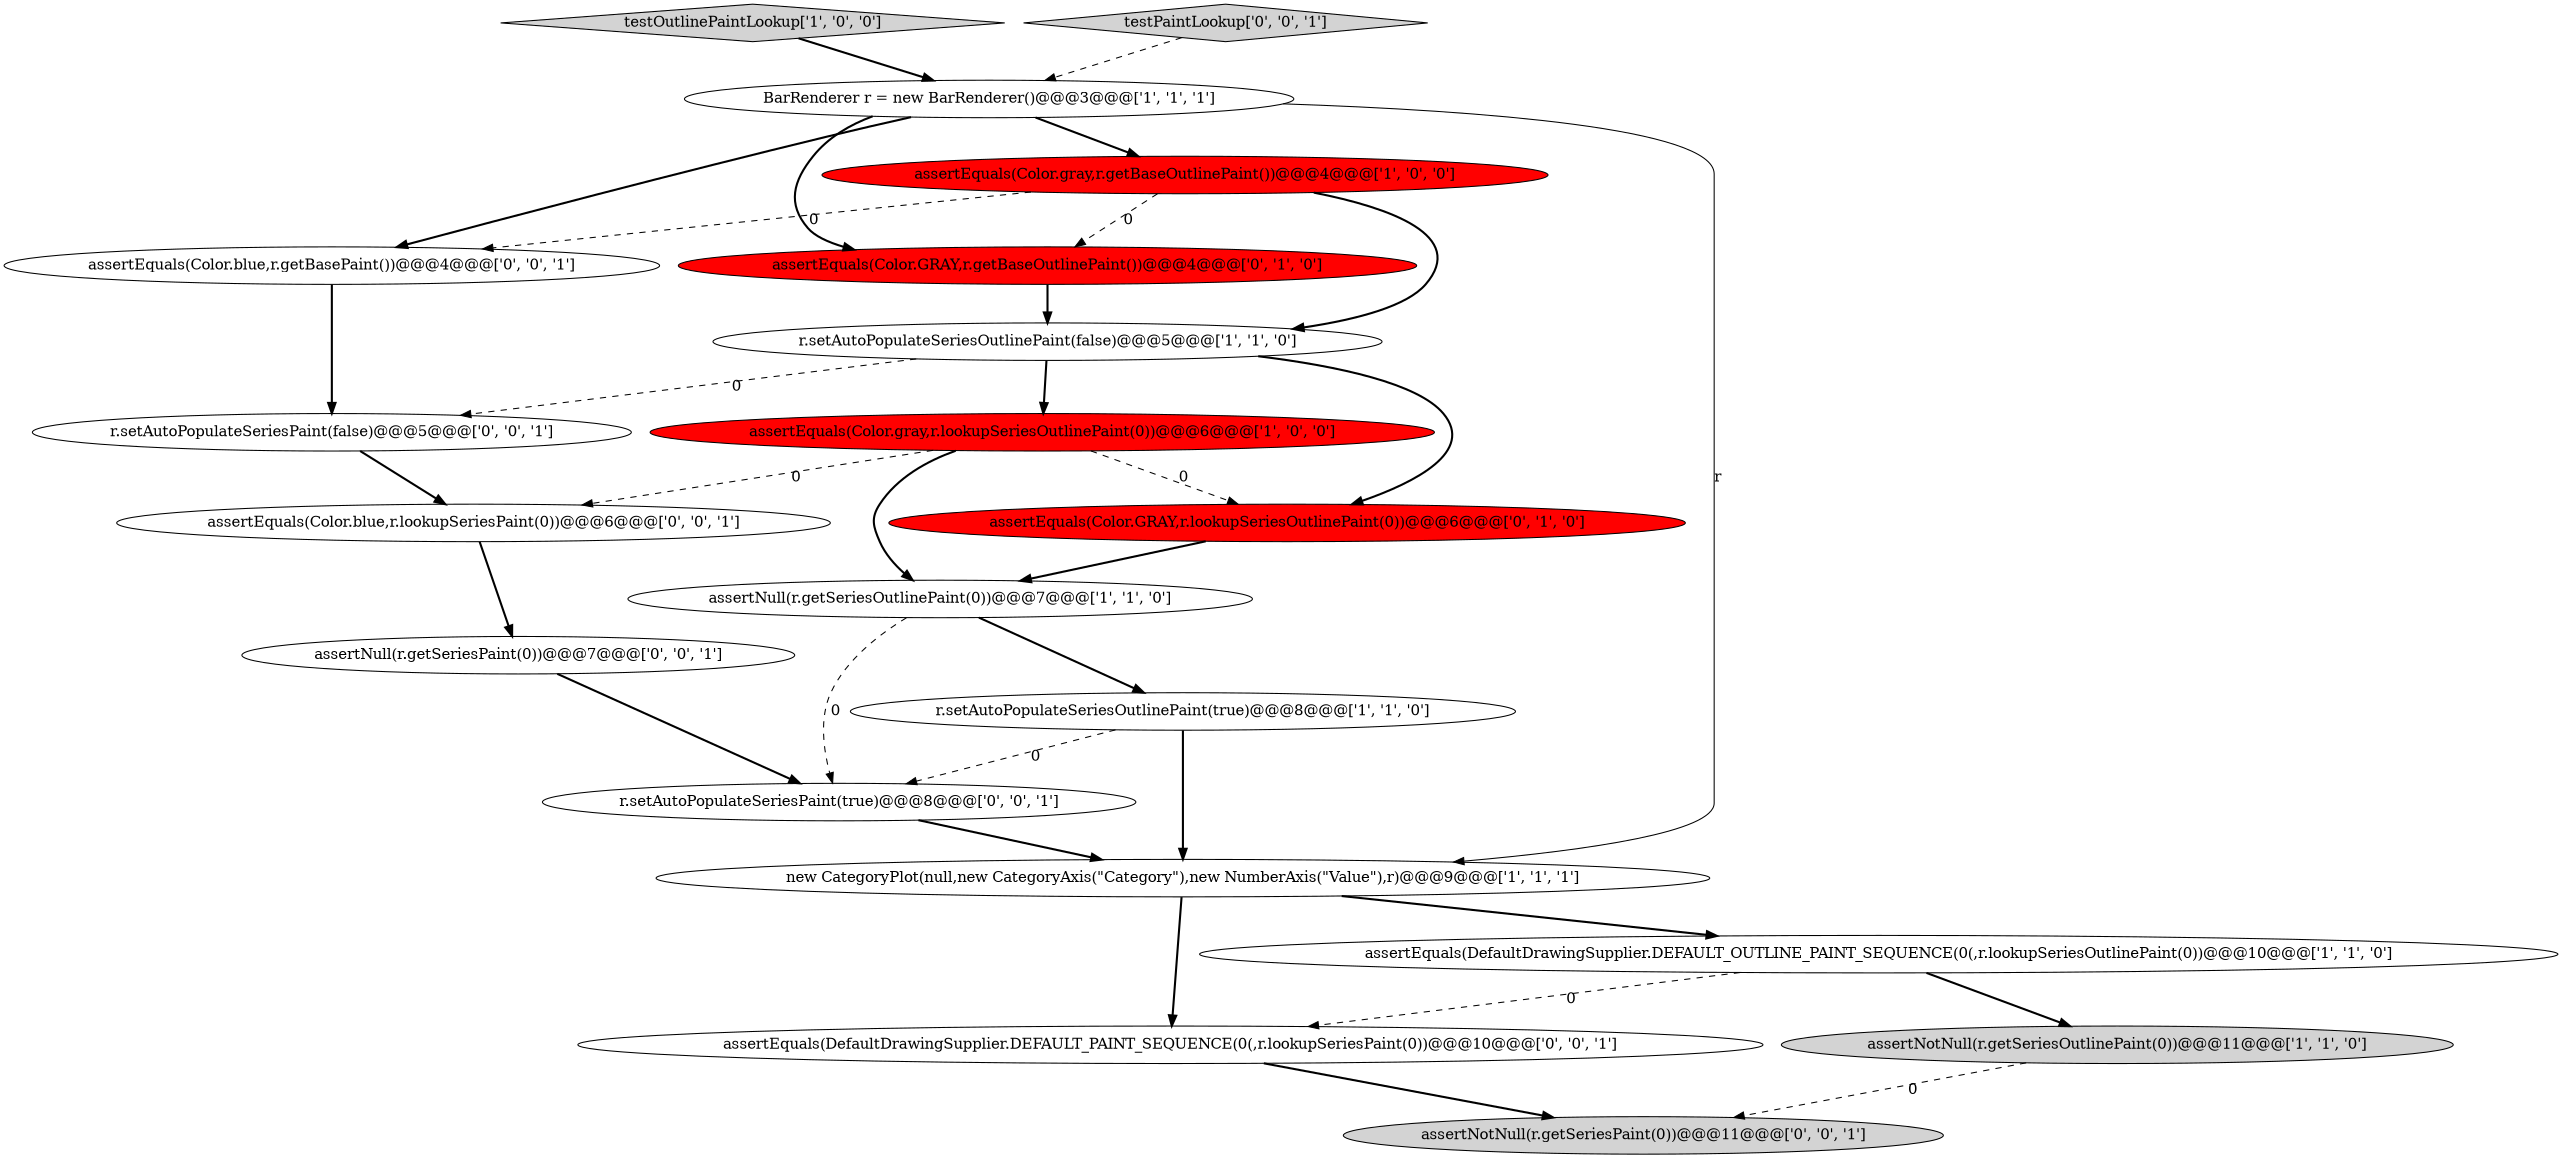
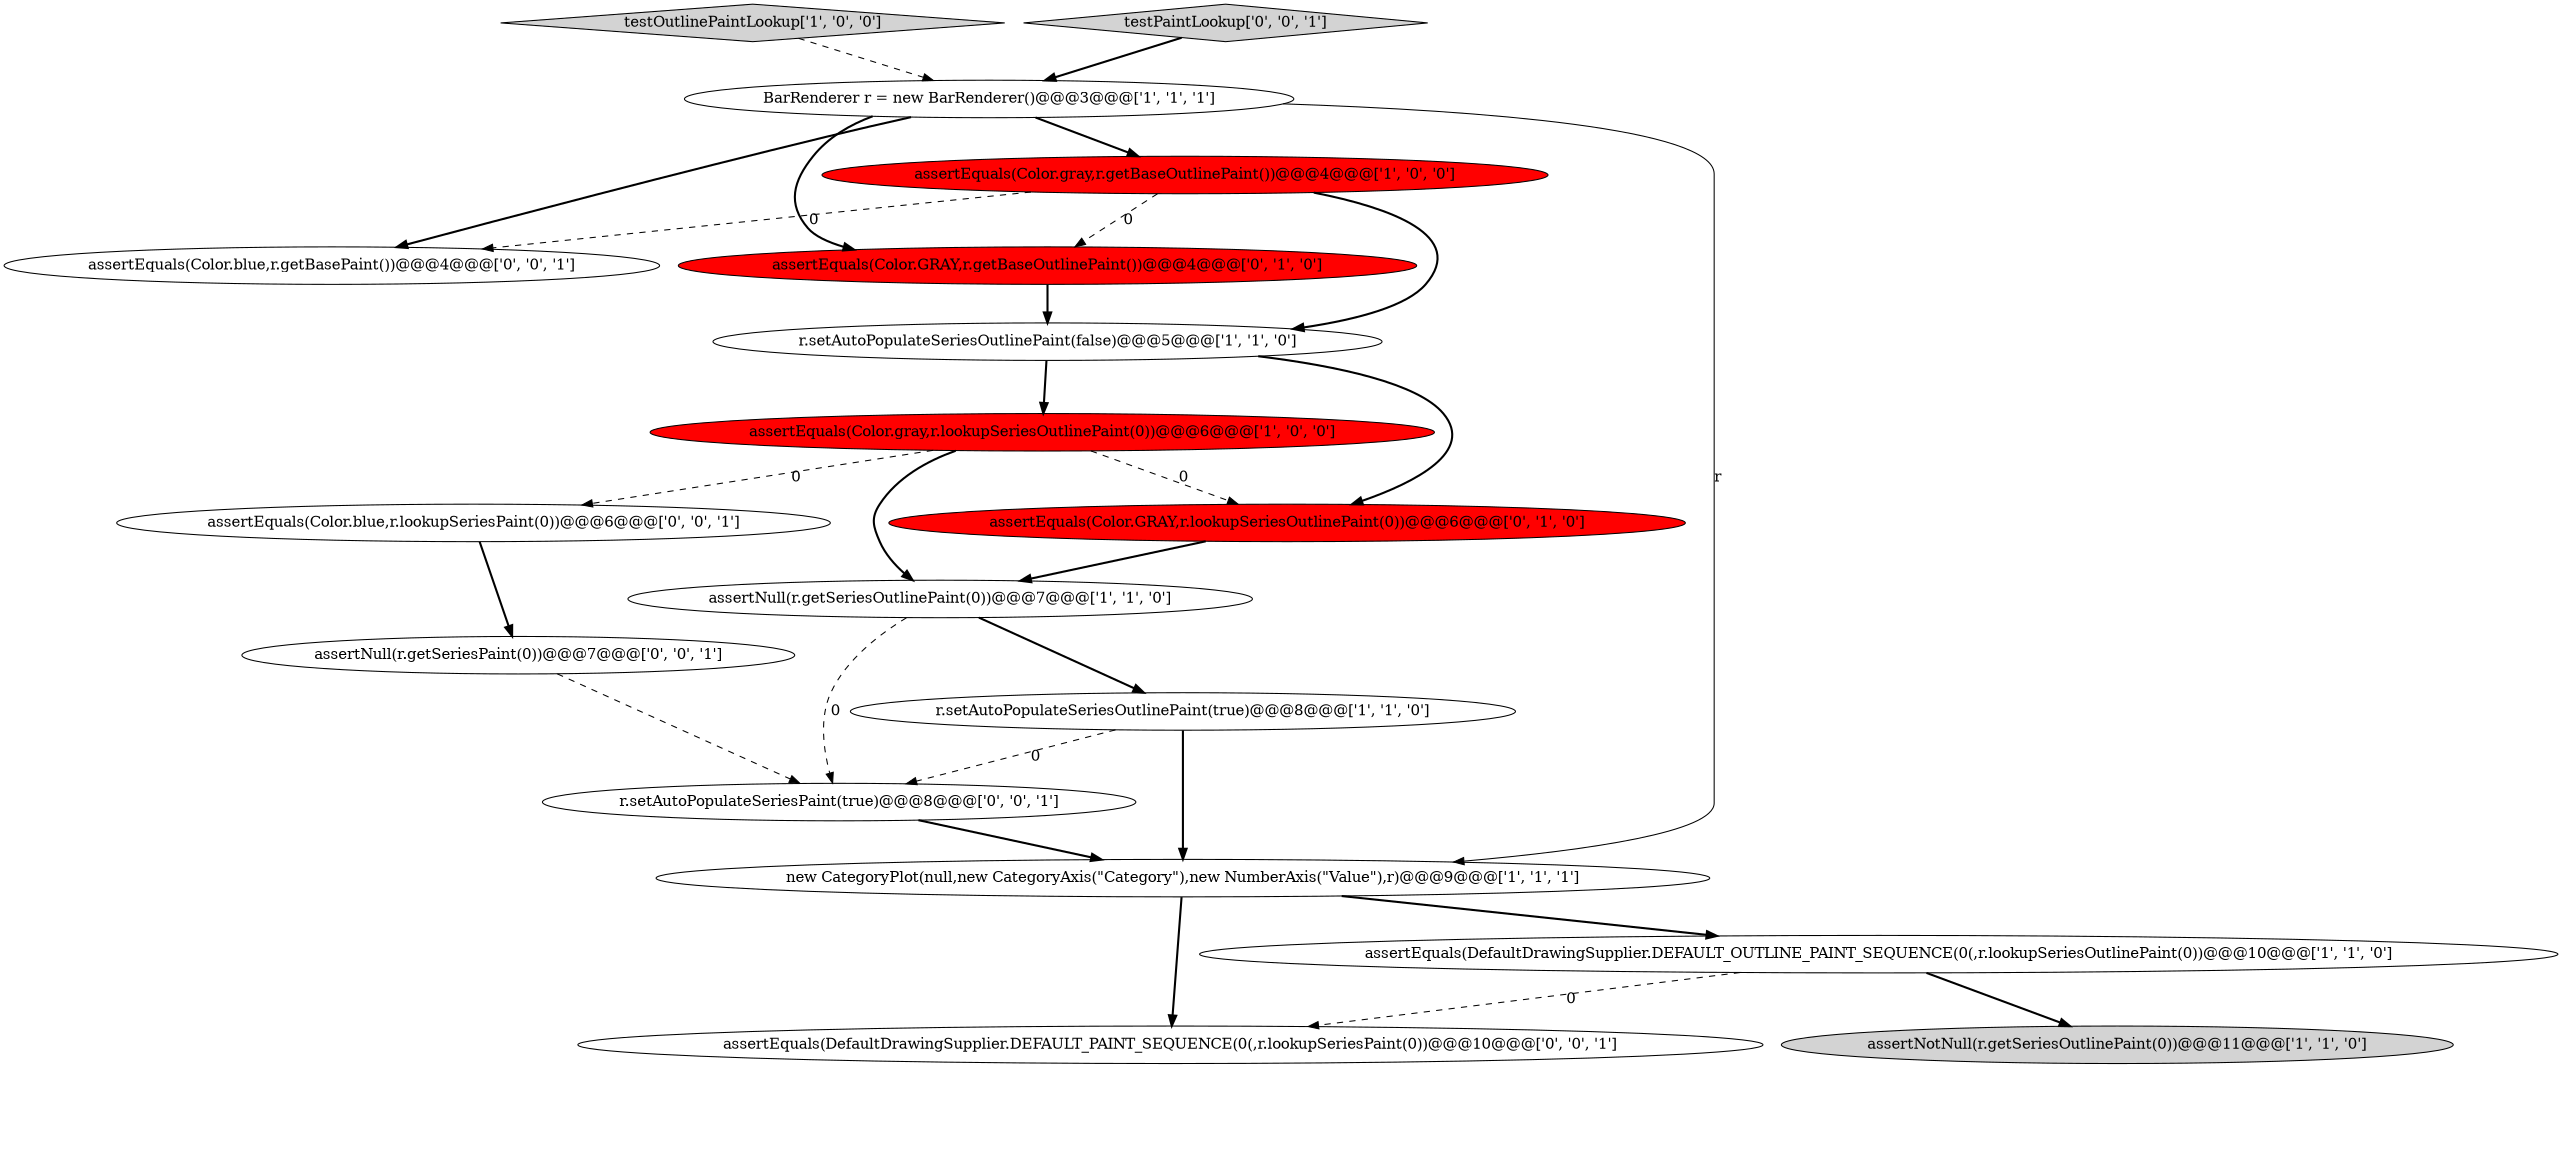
edge "testOutlinePaintLookup['1', '0', '0']" -> "BarRenderer r = new BarRenderer()@@@3@@@['1', '1', '1']": style bold -> dashed
edge "testPaintLookup['0', '0', '1']" -> "BarRenderer r = new BarRenderer()@@@3@@@['1', '1', '1']": style dashed -> bold
node "r.setAutoPopulateSeriesPaint(false)@@@5@@@['0', '0', '1']": removed
edge "assertNull(r.getSeriesPaint(0))@@@7@@@['0', '0', '1']" -> "r.setAutoPopulateSeriesPaint(true)@@@8@@@['0', '0', '1']": style bold -> dashed
node "assertNotNull(r.getSeriesPaint(0))@@@11@@@['0', '0', '1']": removed
